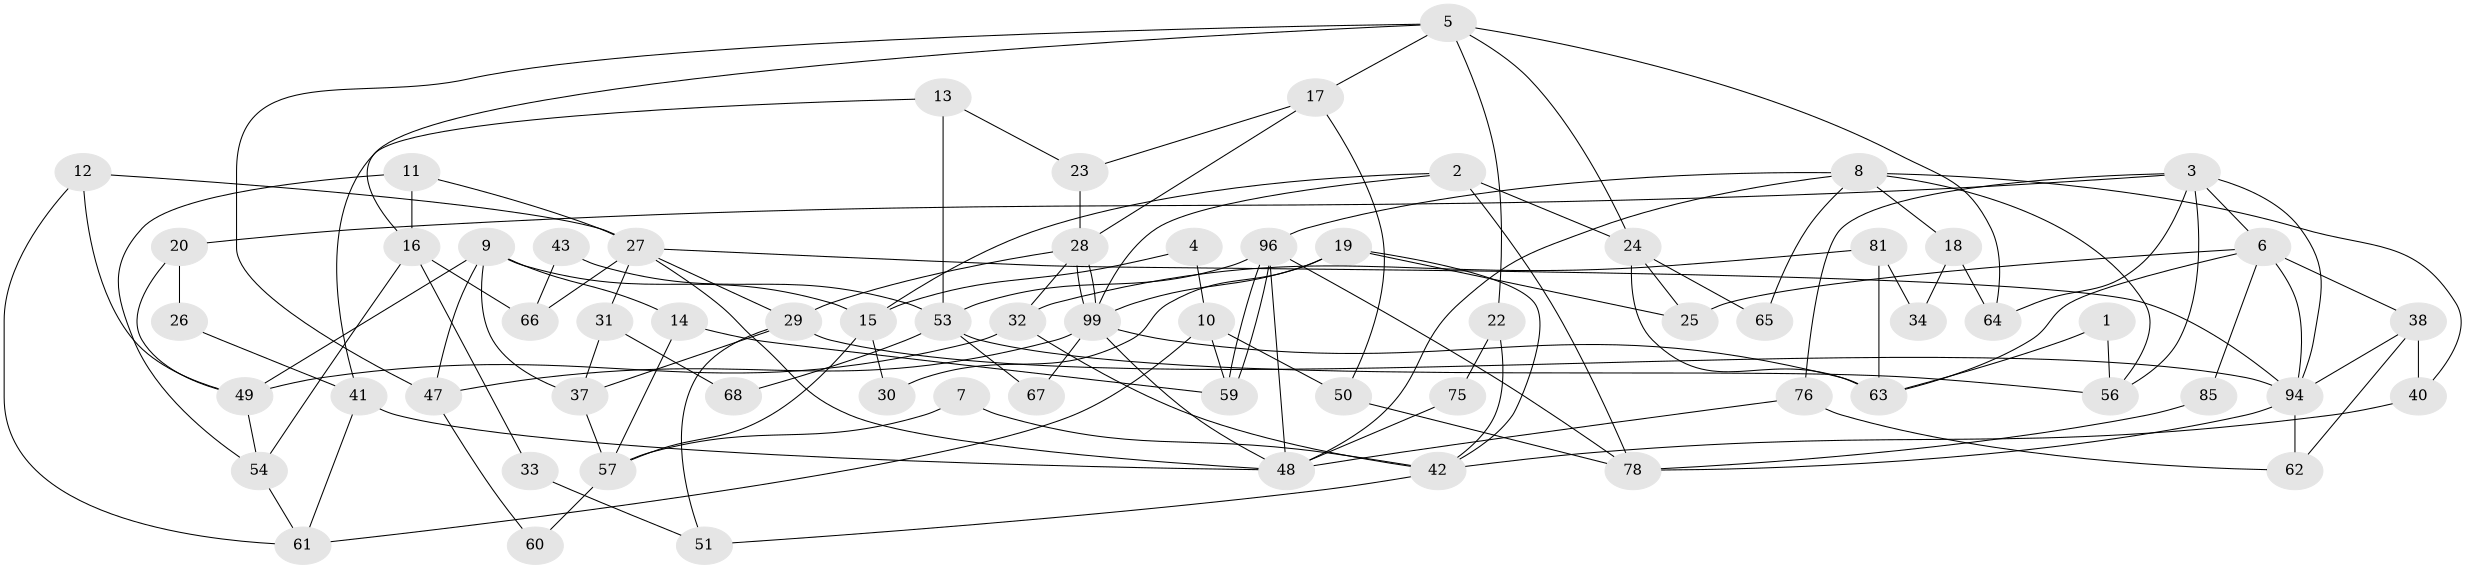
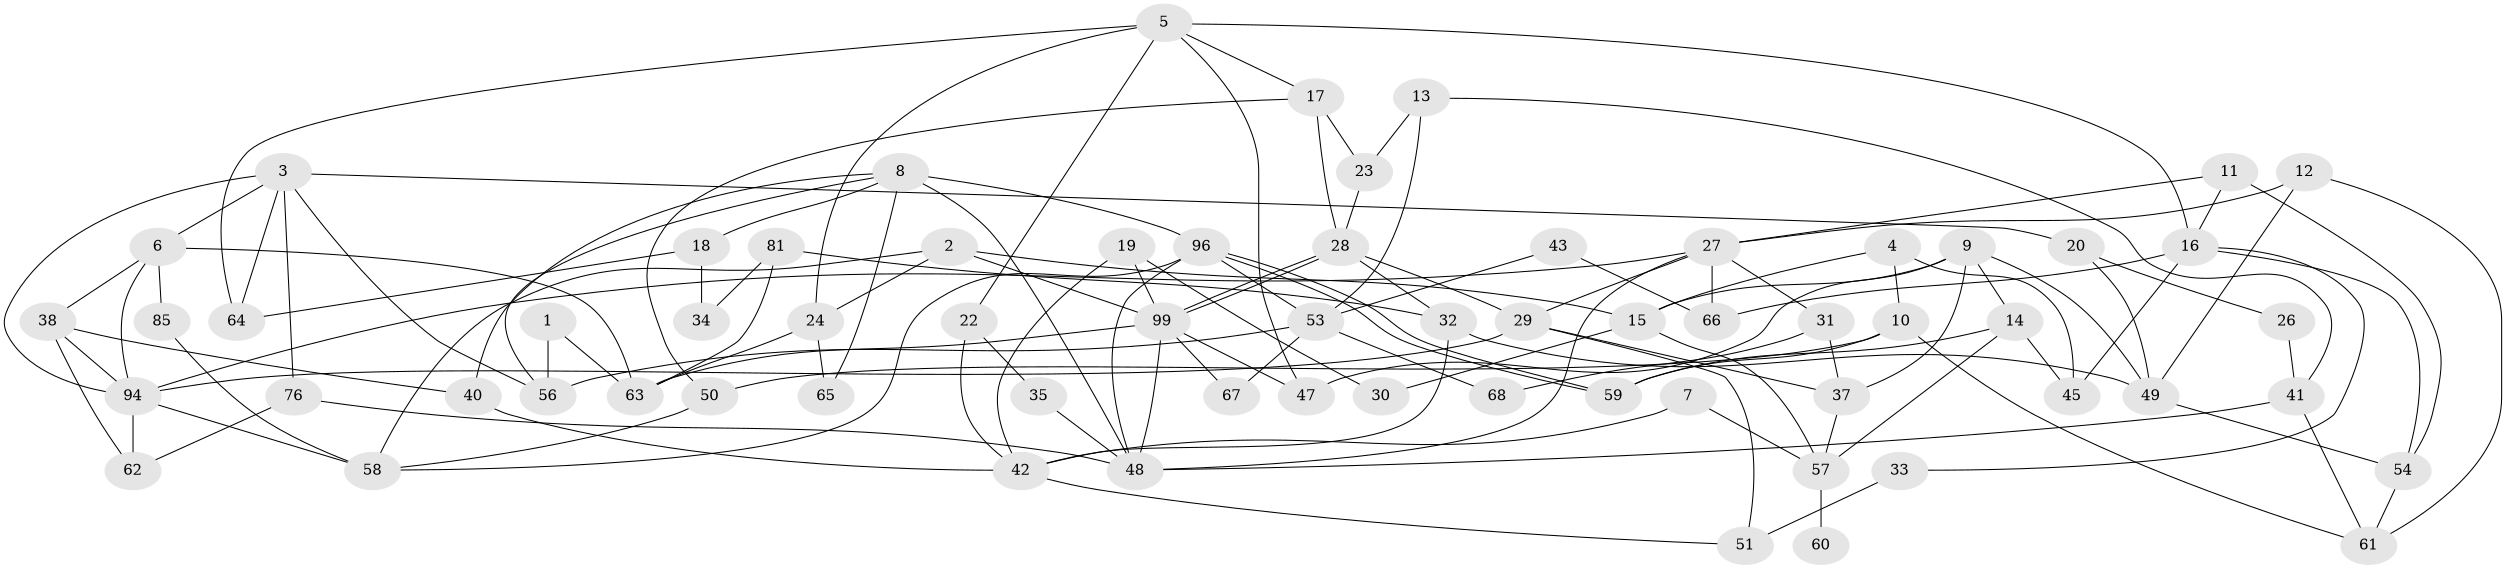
node "25": removed
node "75": label "75" -> "35"
node "45": added
node "78": label "78" -> "58"
edge "47" -- "60": removed
